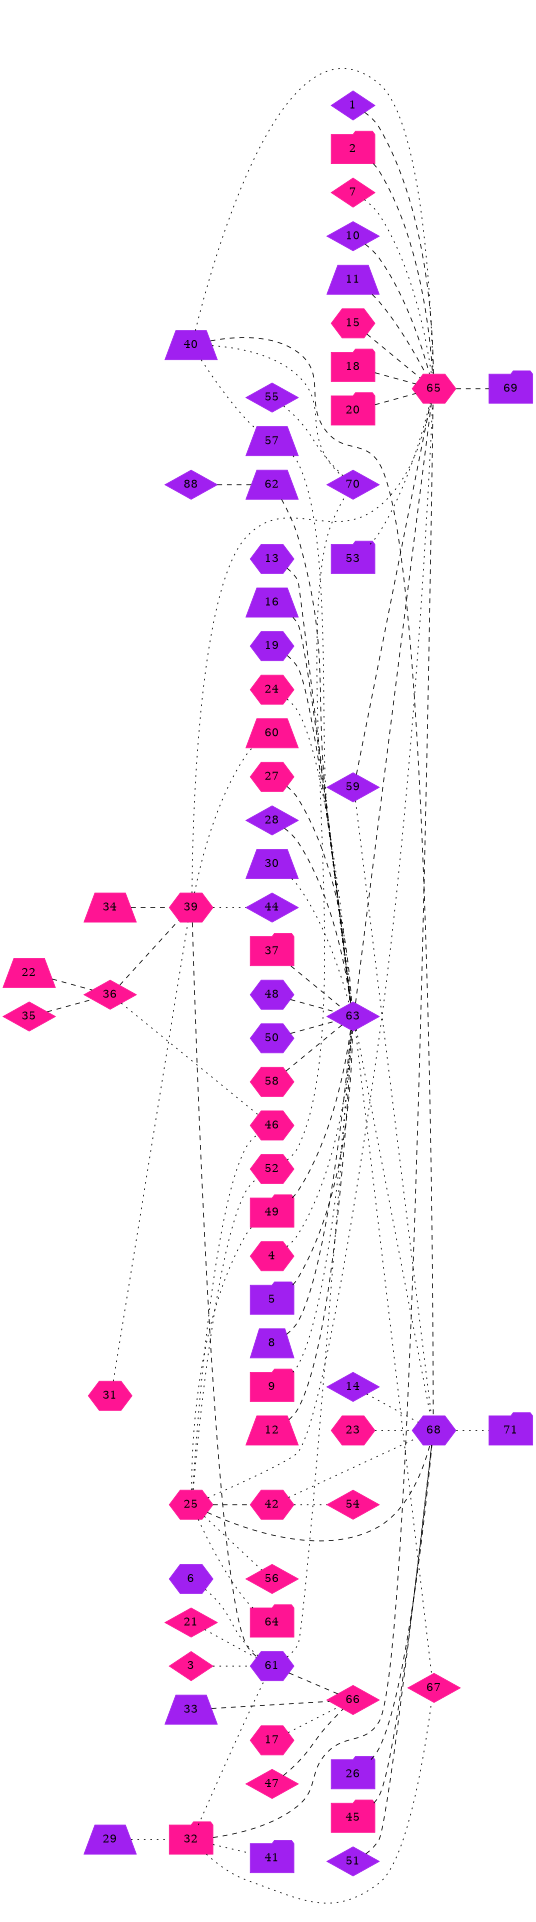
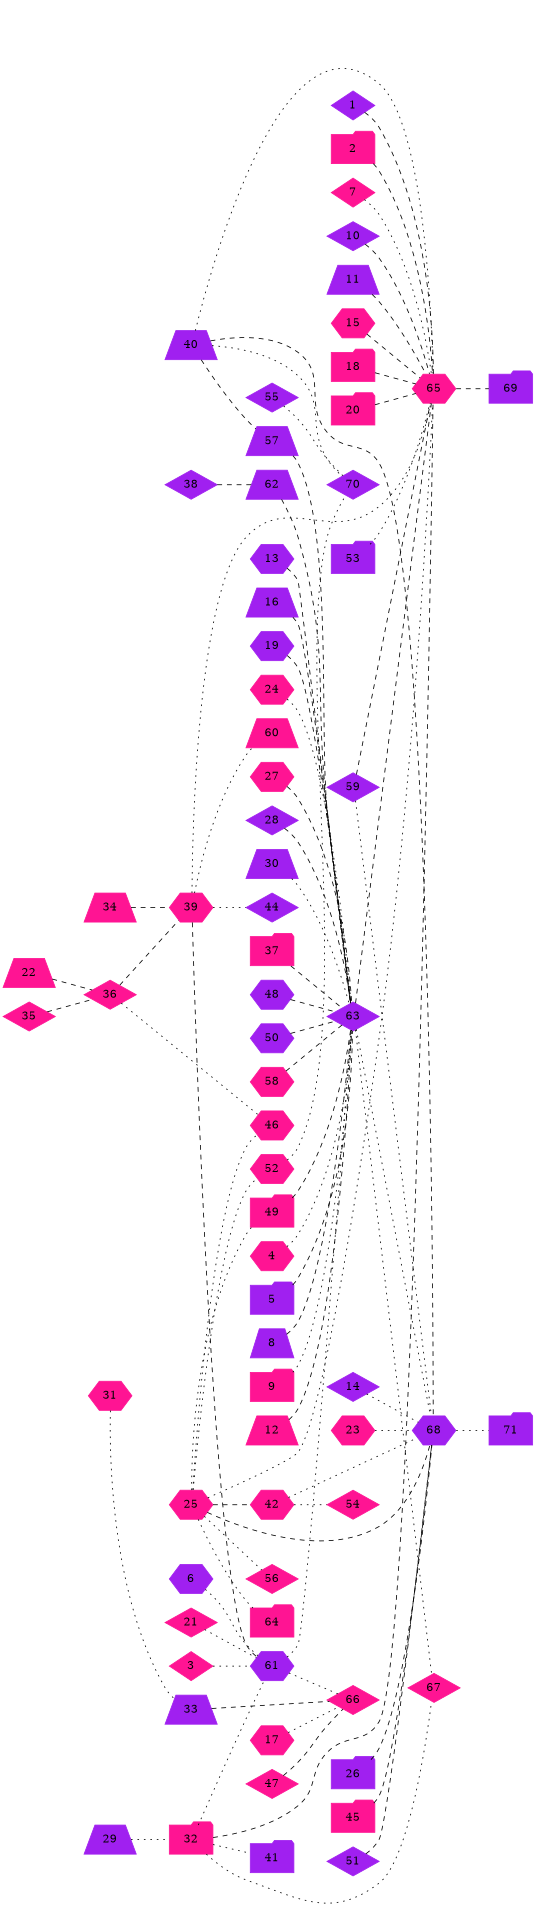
edge "40" -- "57": style dotted -> dashed
node "88": label "88" -> "38"
edge "57" -- "63": style dotted -> dashed
edge "39" -- "31": now "33" -- "31"
edge "61" -- "66": style dashed -> dotted
